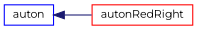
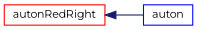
edge "autonRedRight" -> "auton": reversed
